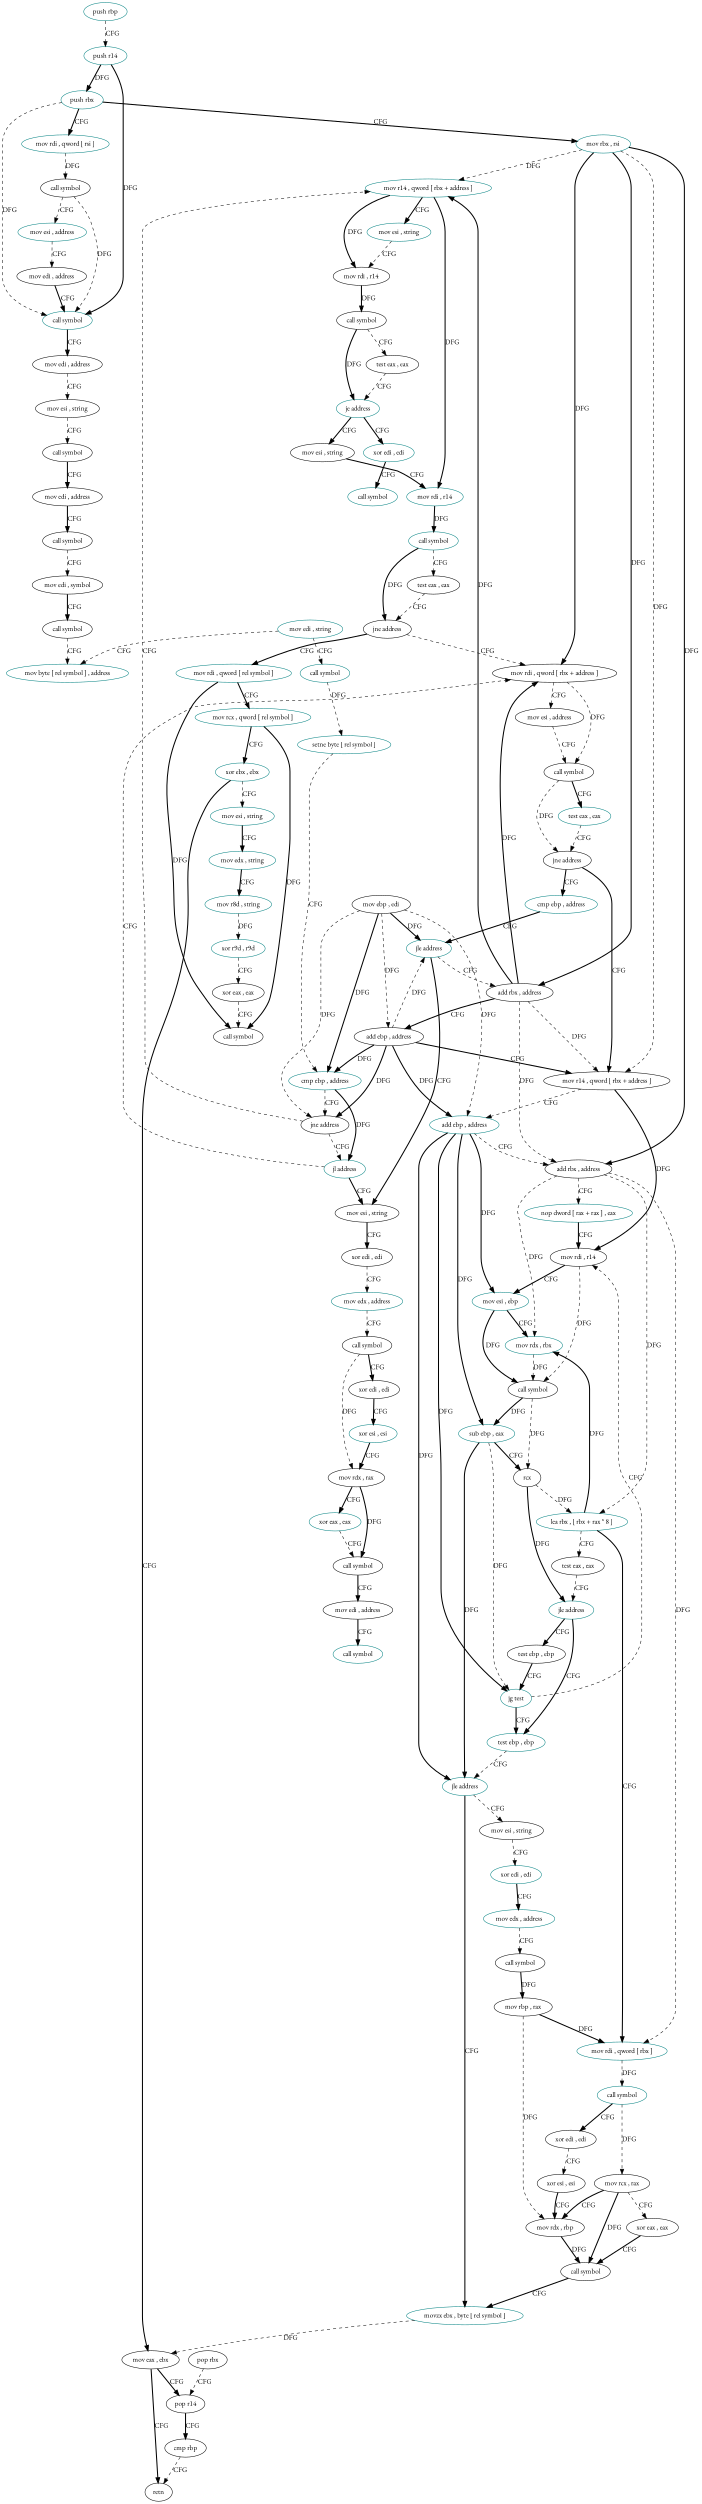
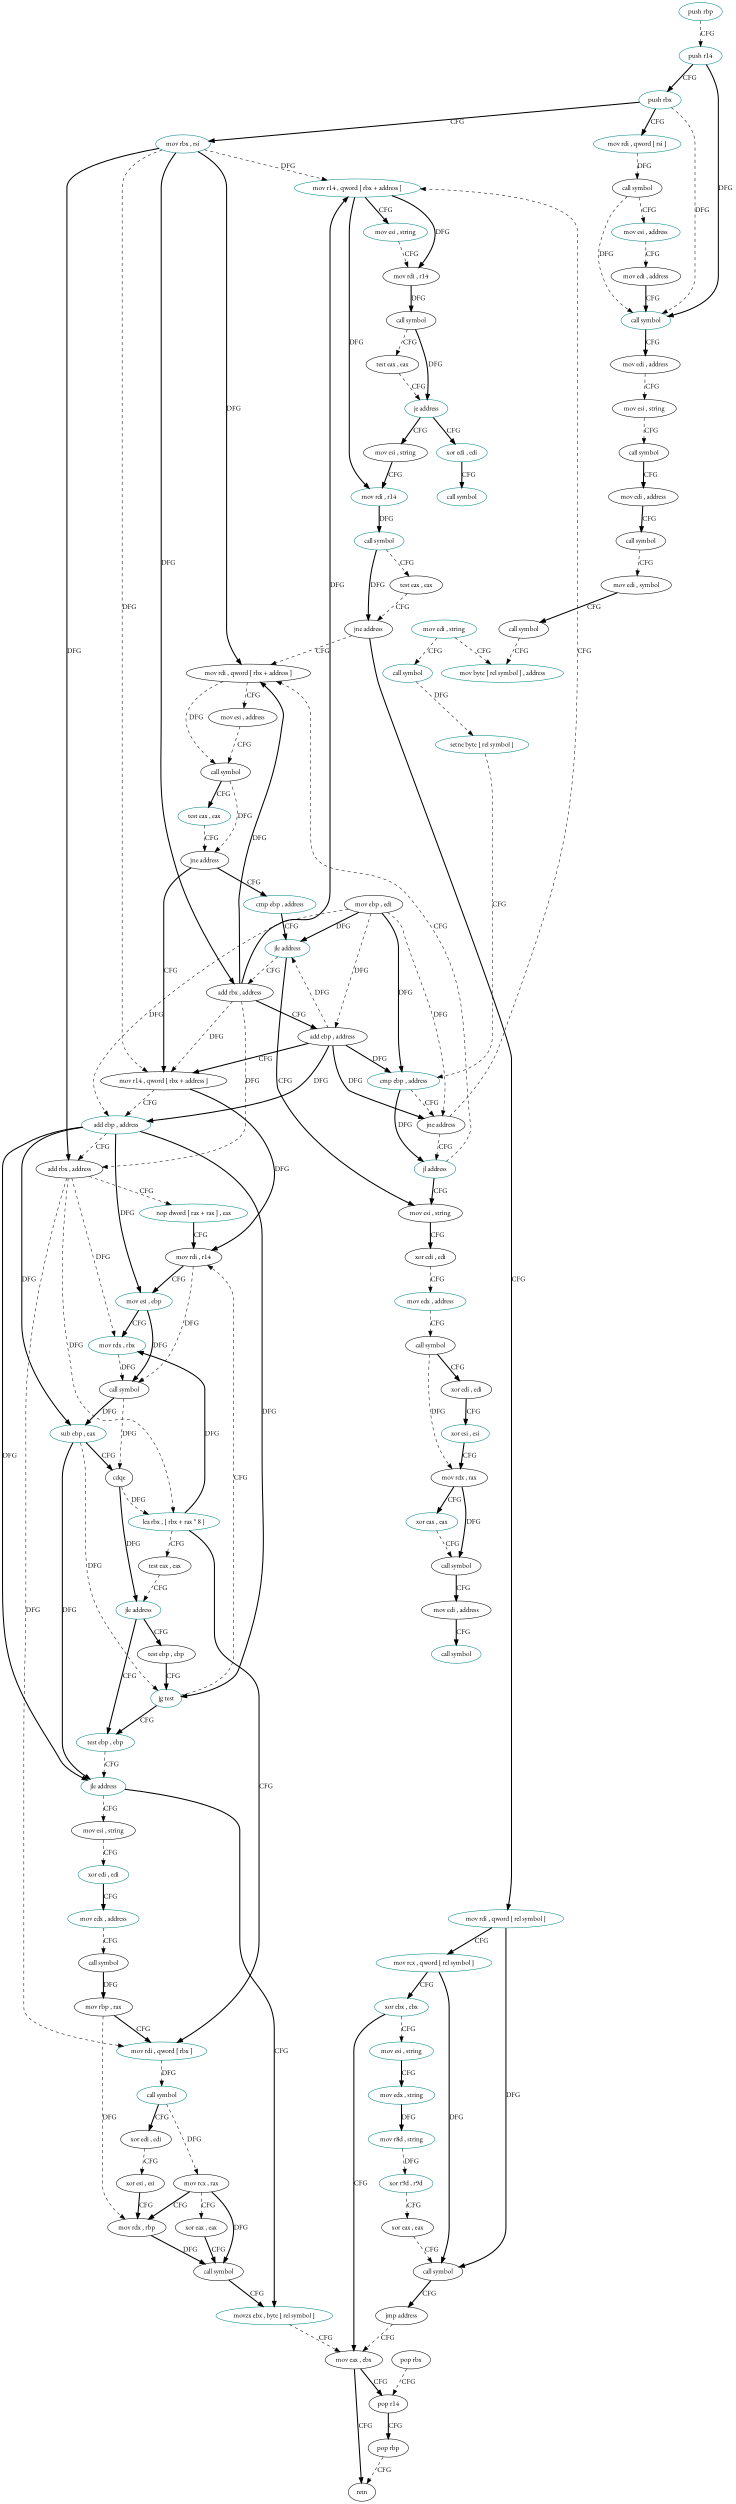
edge "push r14" -> "push rbx": label "DFG" -> "CFG"
edge "mov edx , string" -> "mov r8d , string": label "CFG" -> "DFG"
node "rcx": label "rcx" -> "cdqe"
edge "mov rbp , rax" -> "mov rdi , qword [ rbx ]": label "DFG" -> "CFG"
node "jmp address": added
edge "movzx ebx , byte [ rel symbol ]" -> "mov eax , ebx": label "DFG" -> "CFG"
node "cmp rbp": label "cmp rbp" -> "pop rbp"
